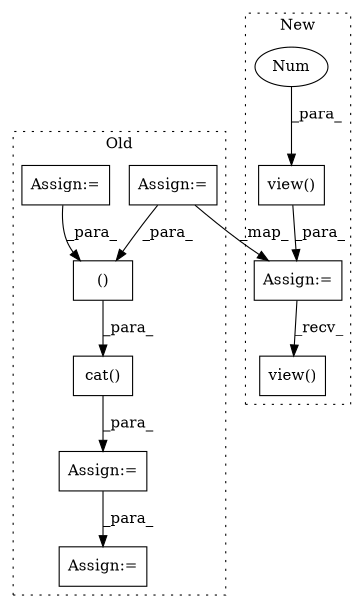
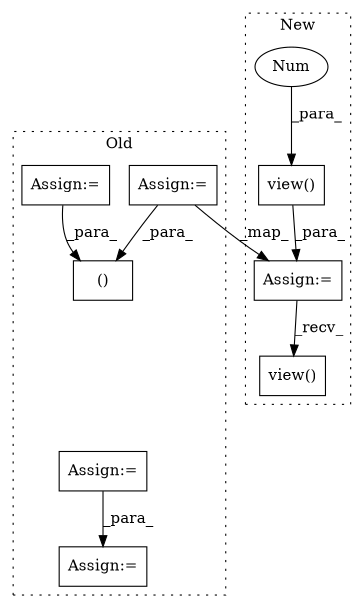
node "cat()": removed
